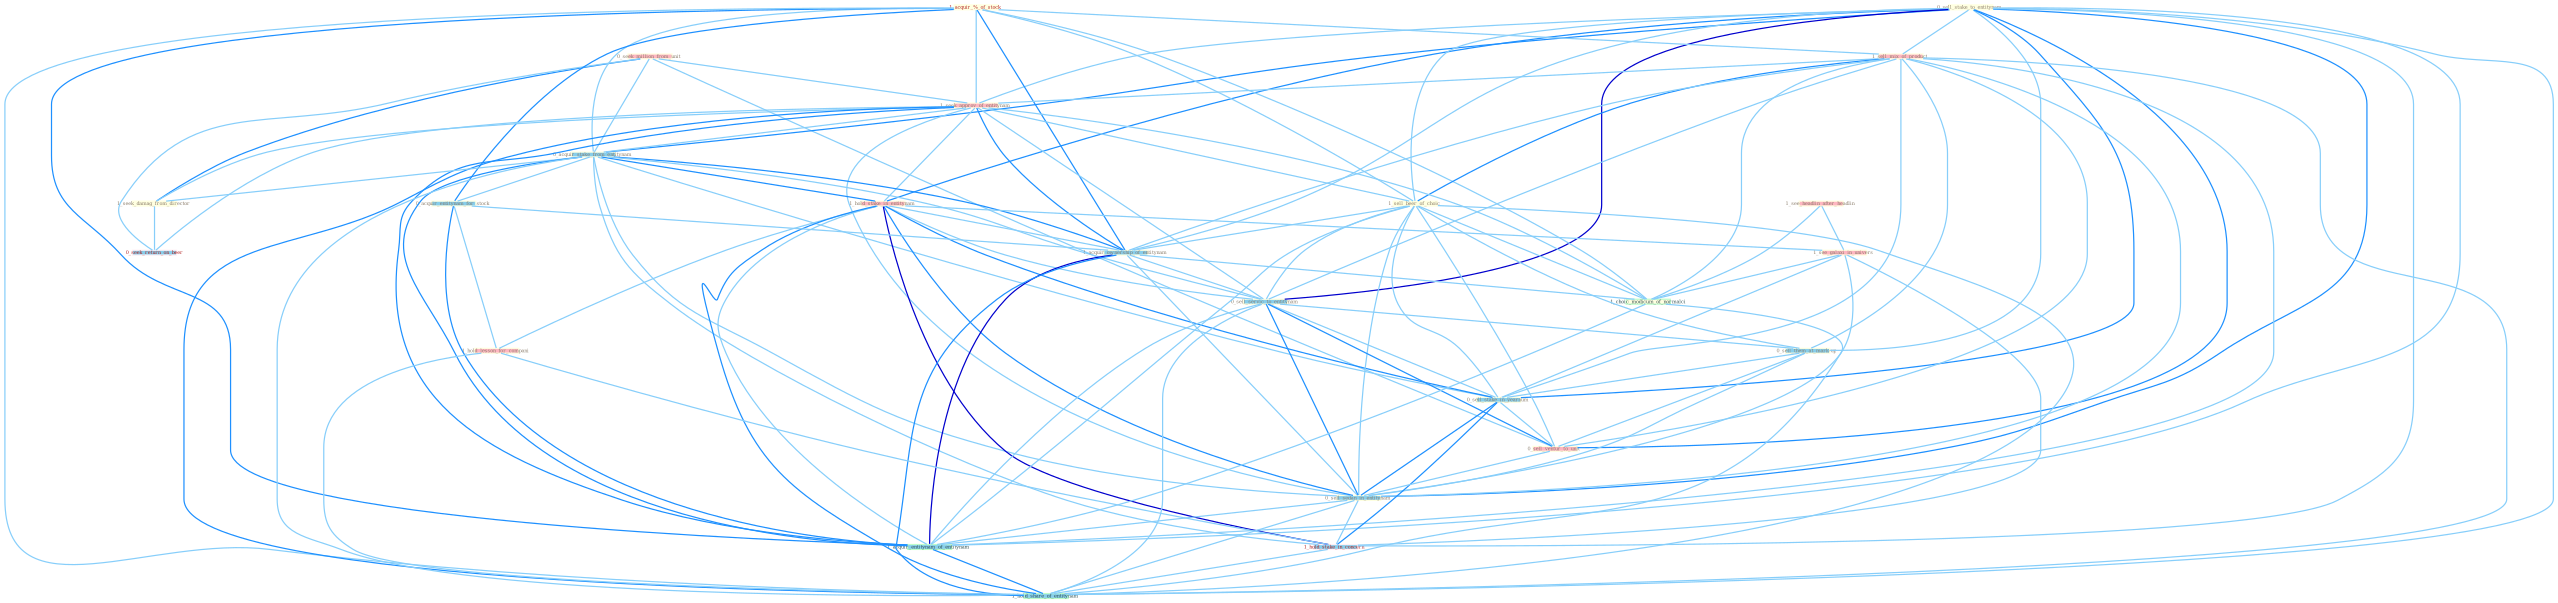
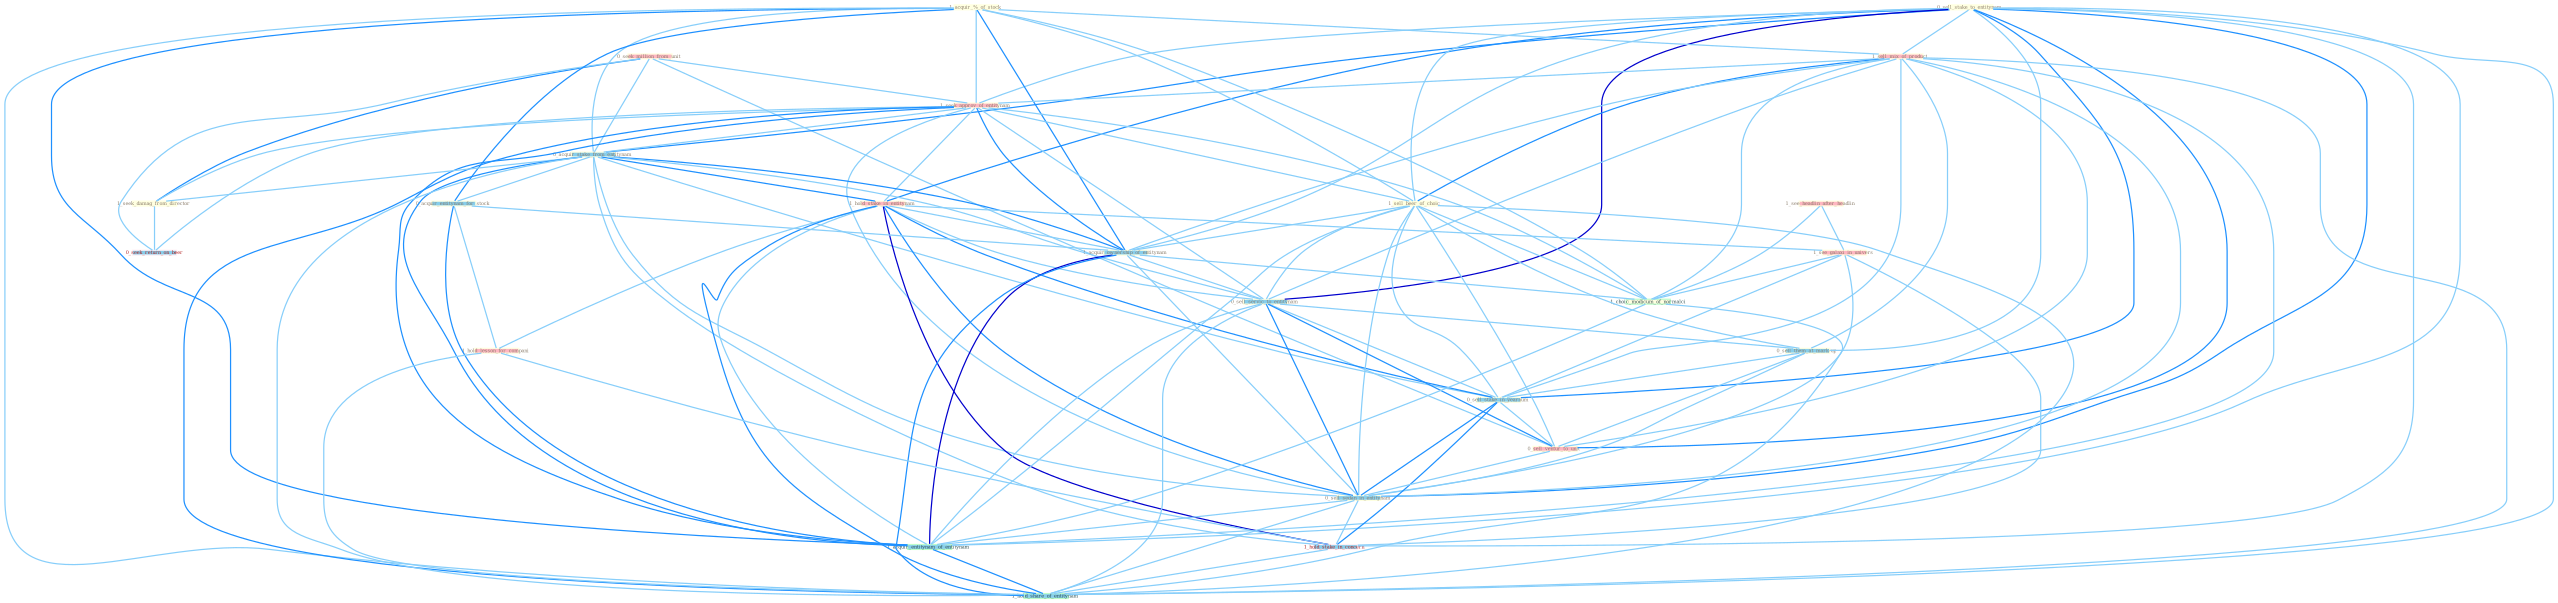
node "1_acquir_%_of_stock": fontcolor #b22222 -> #8b7d6b
